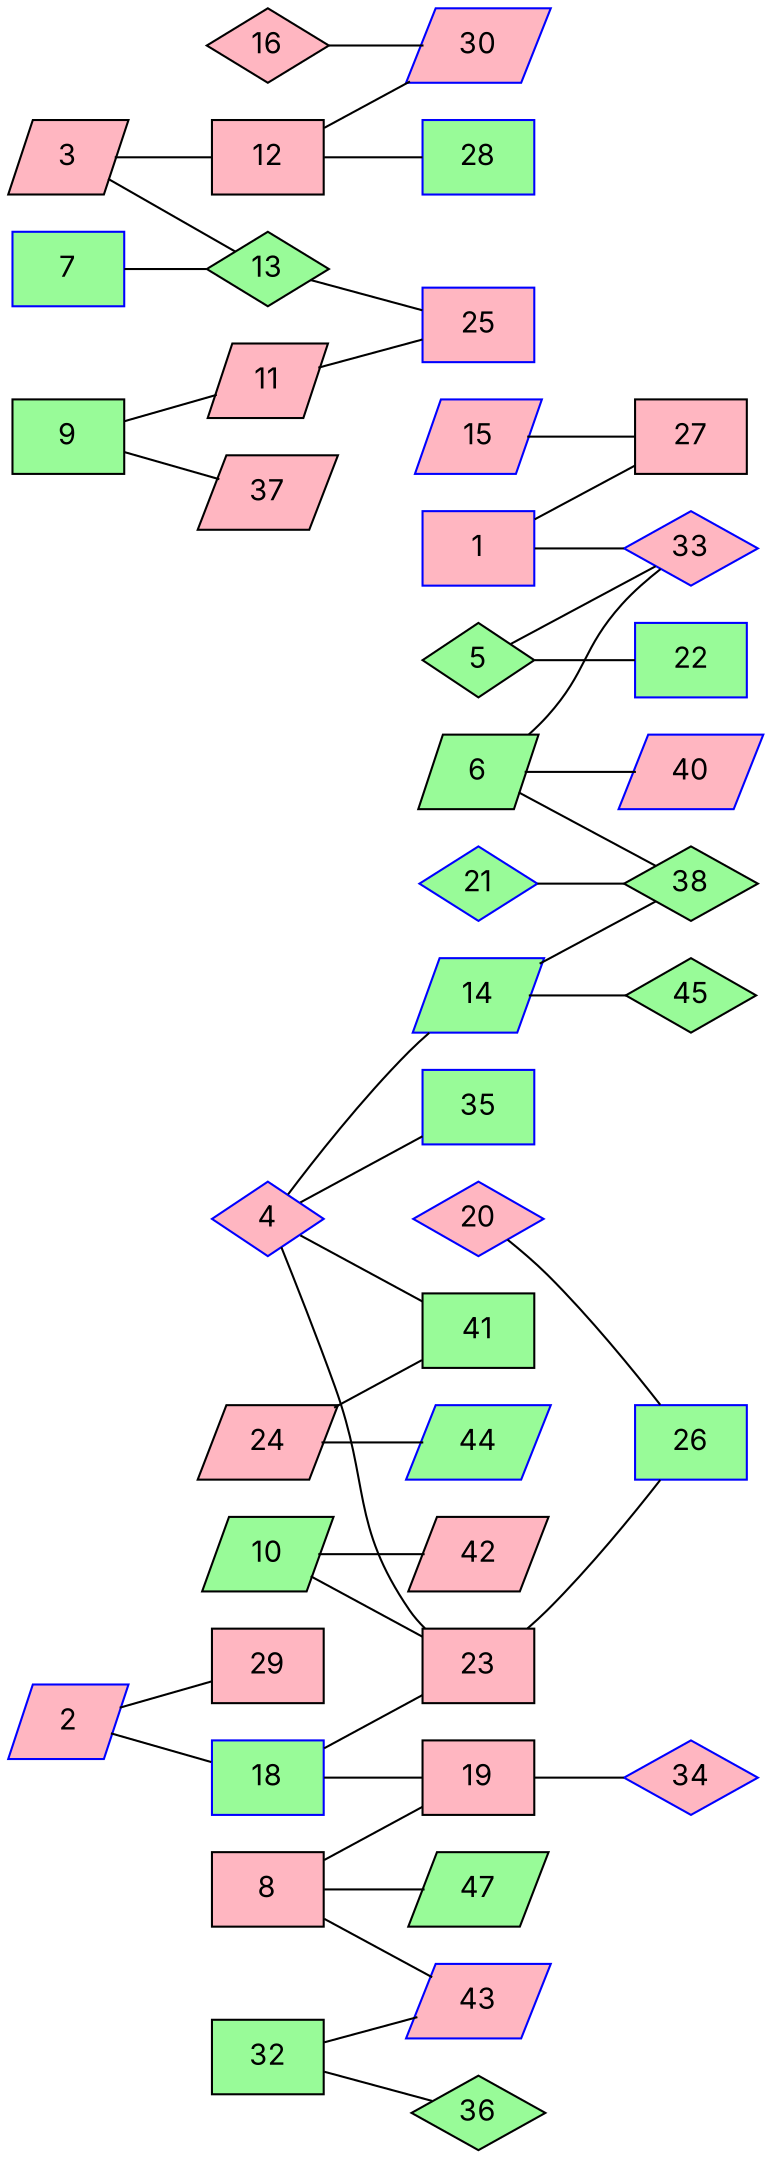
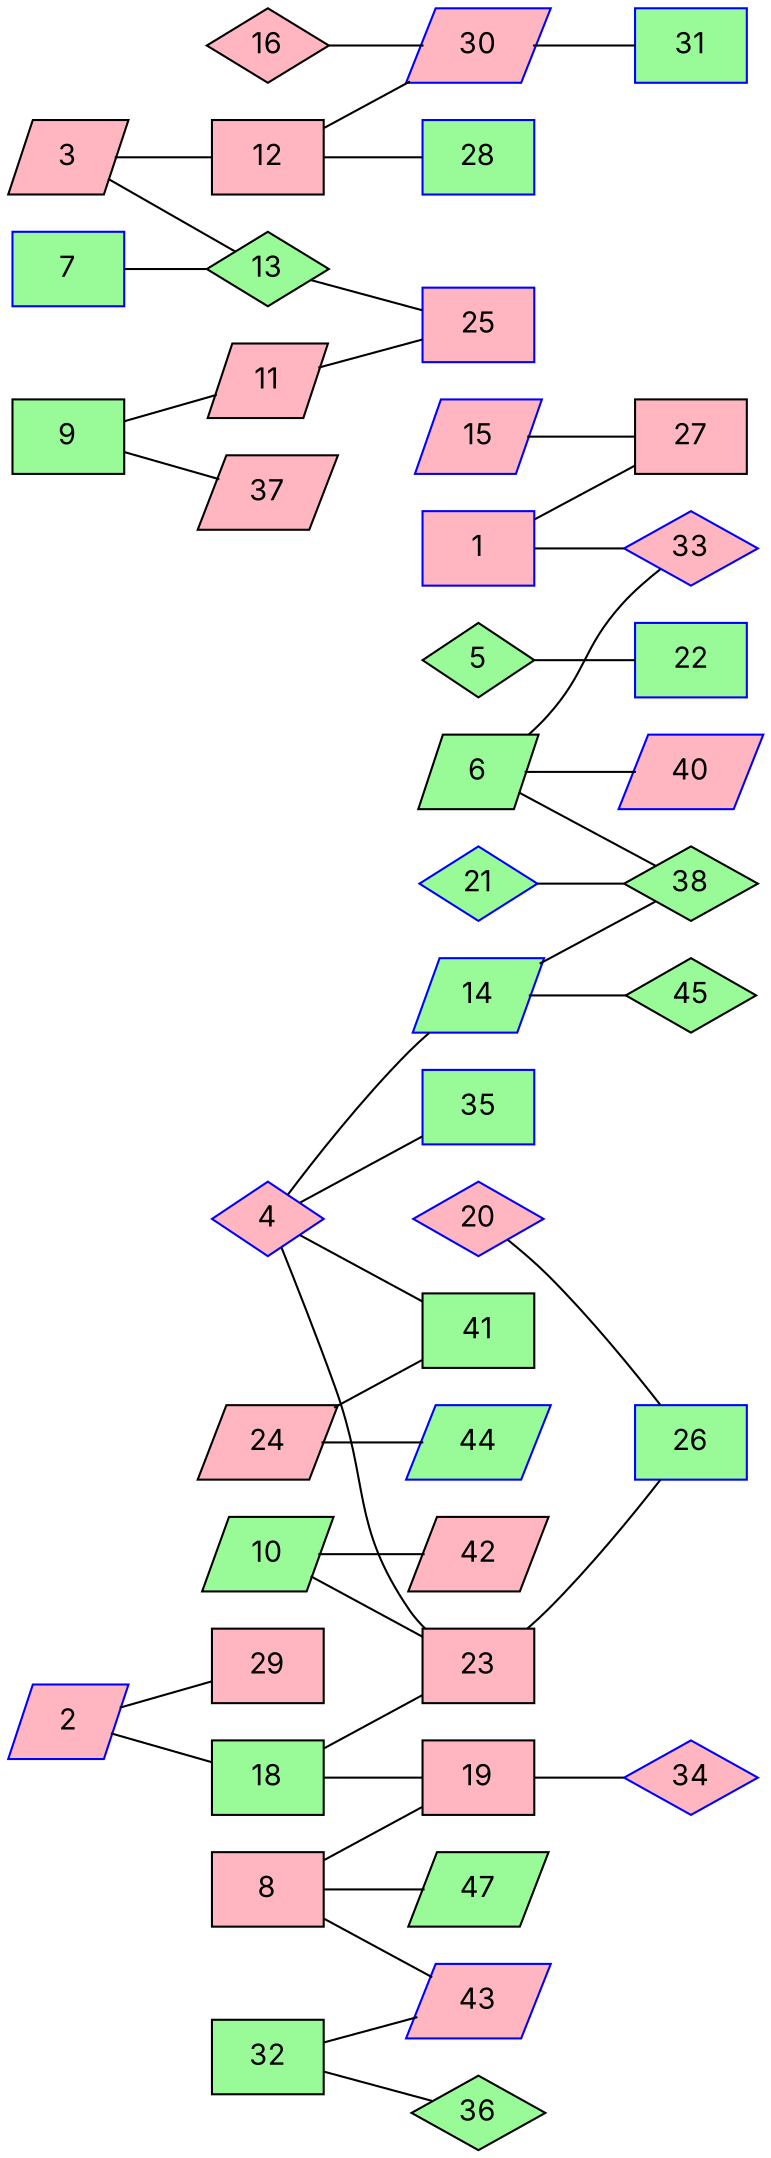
node "31": added
edge "33" -- "5": removed
node "18": color blue -> black
